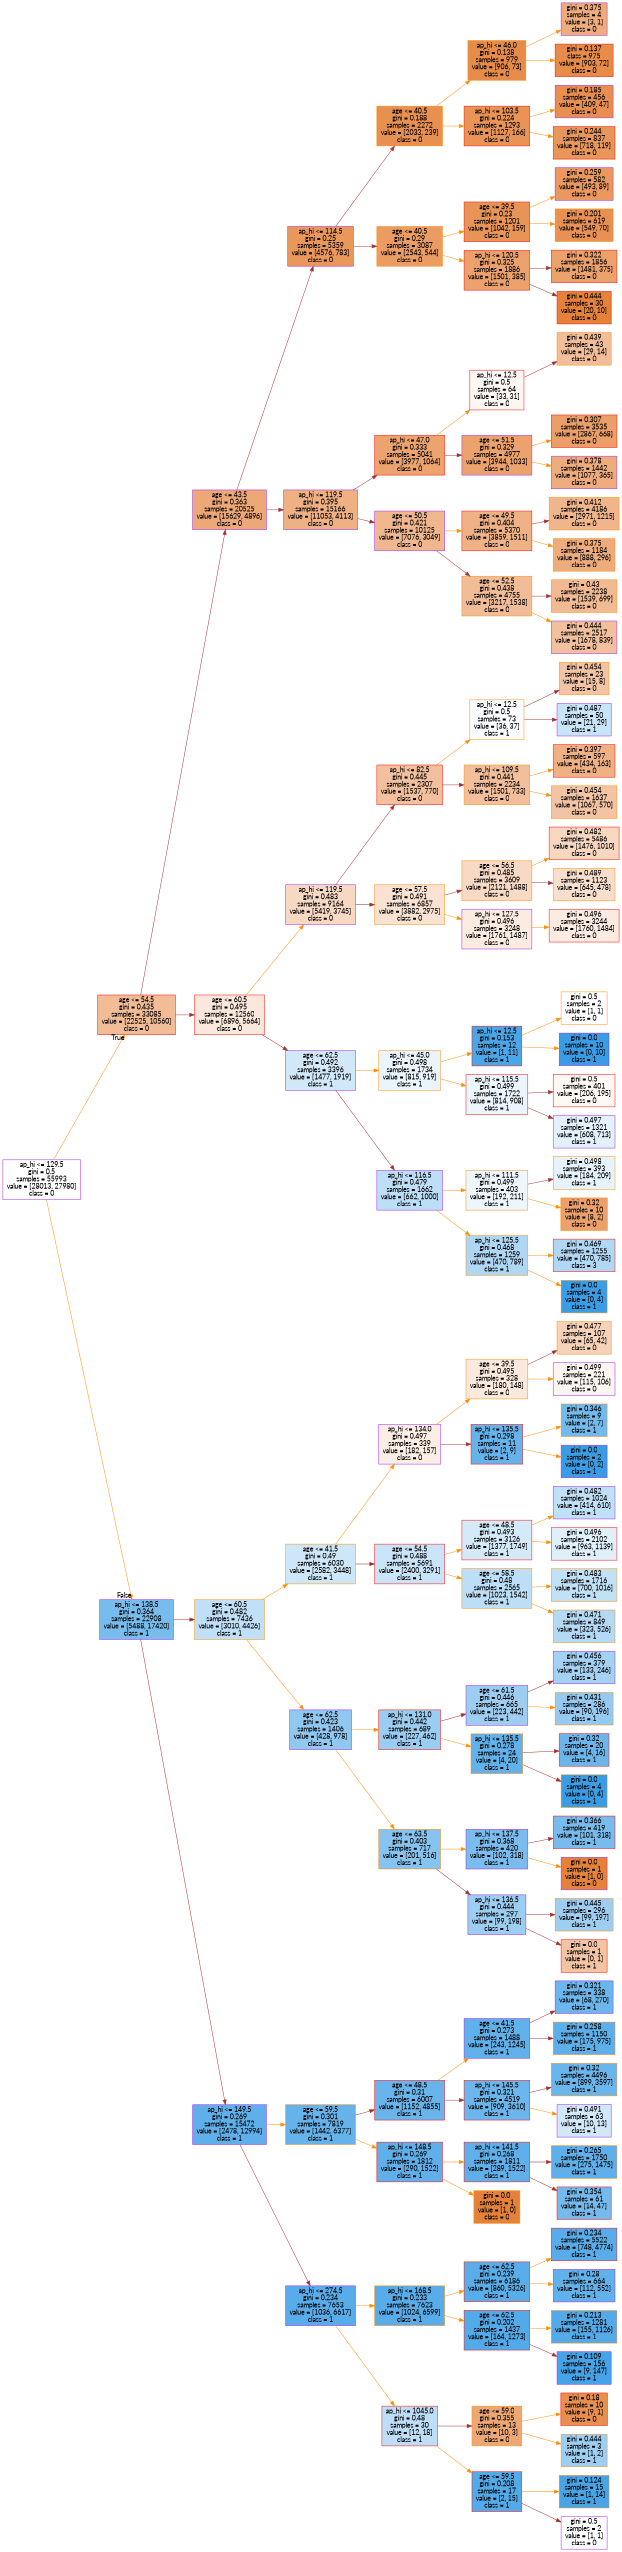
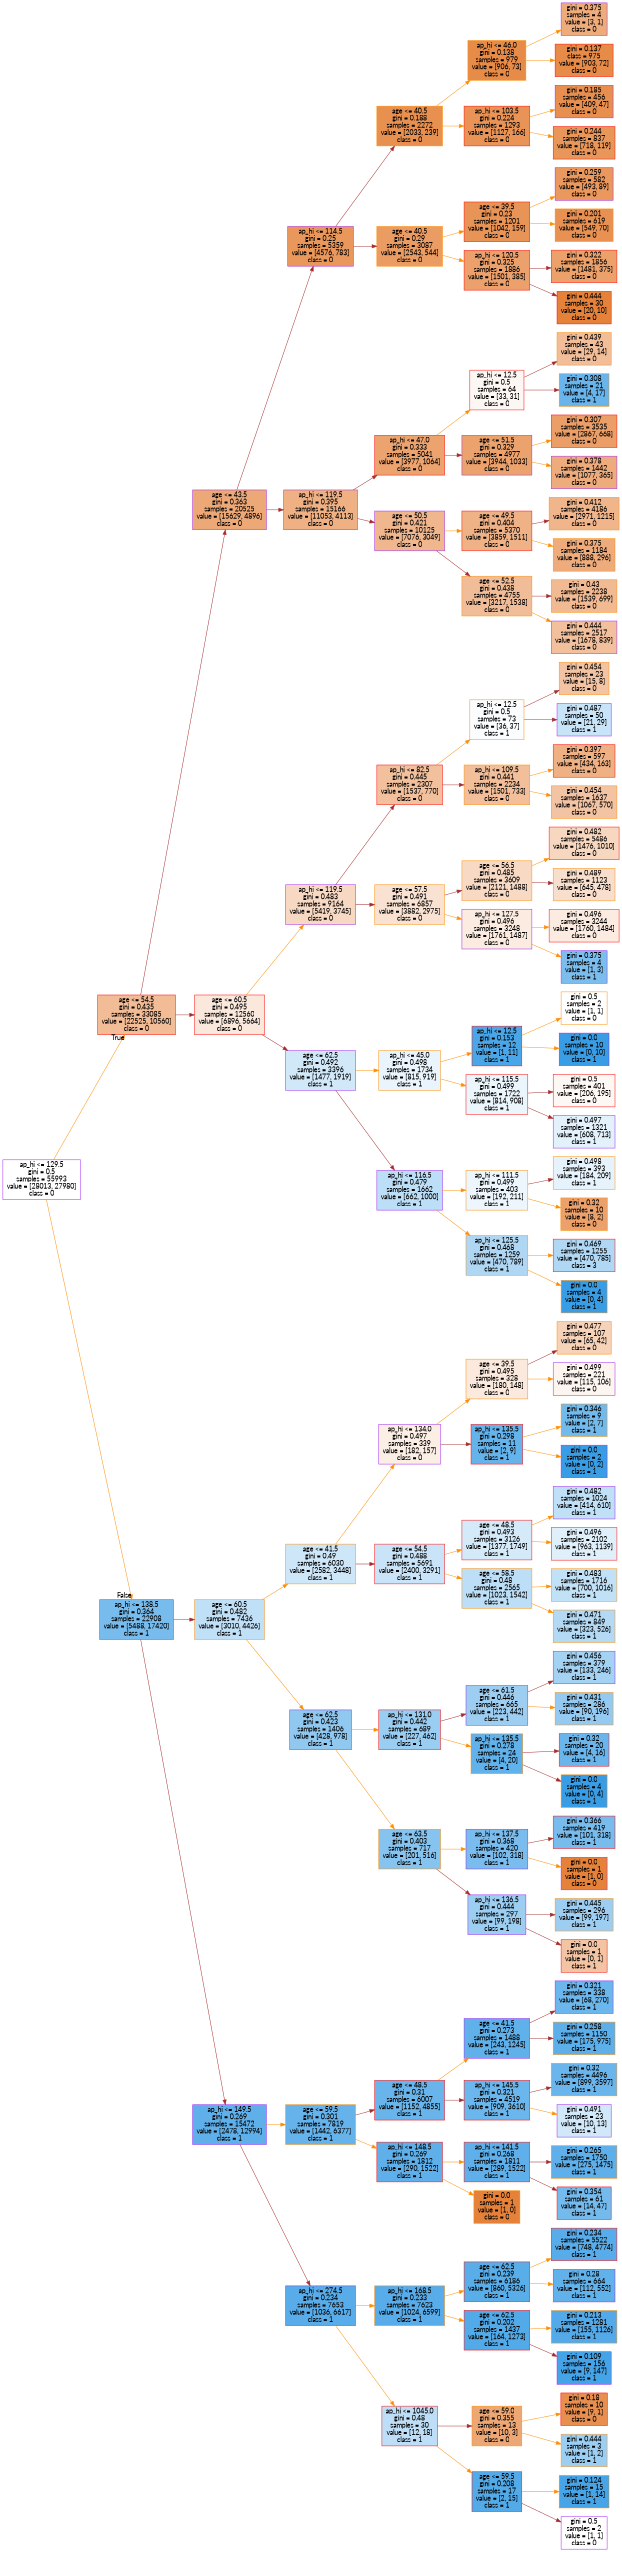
node "gini = 0.308 samples = 21 value = [4, 17] class = 1": added
node "gini = 0.375 samples = 4 value = [1, 3] class = 1": added
node "gini = 0.491 samples = 63 value = [10, 13] class = 1": label "gini = 0.491 samples = 63 value = [10, 13] class = 1" -> "gini = 0.491 samples = 23 value = [10, 13] class = 1"
